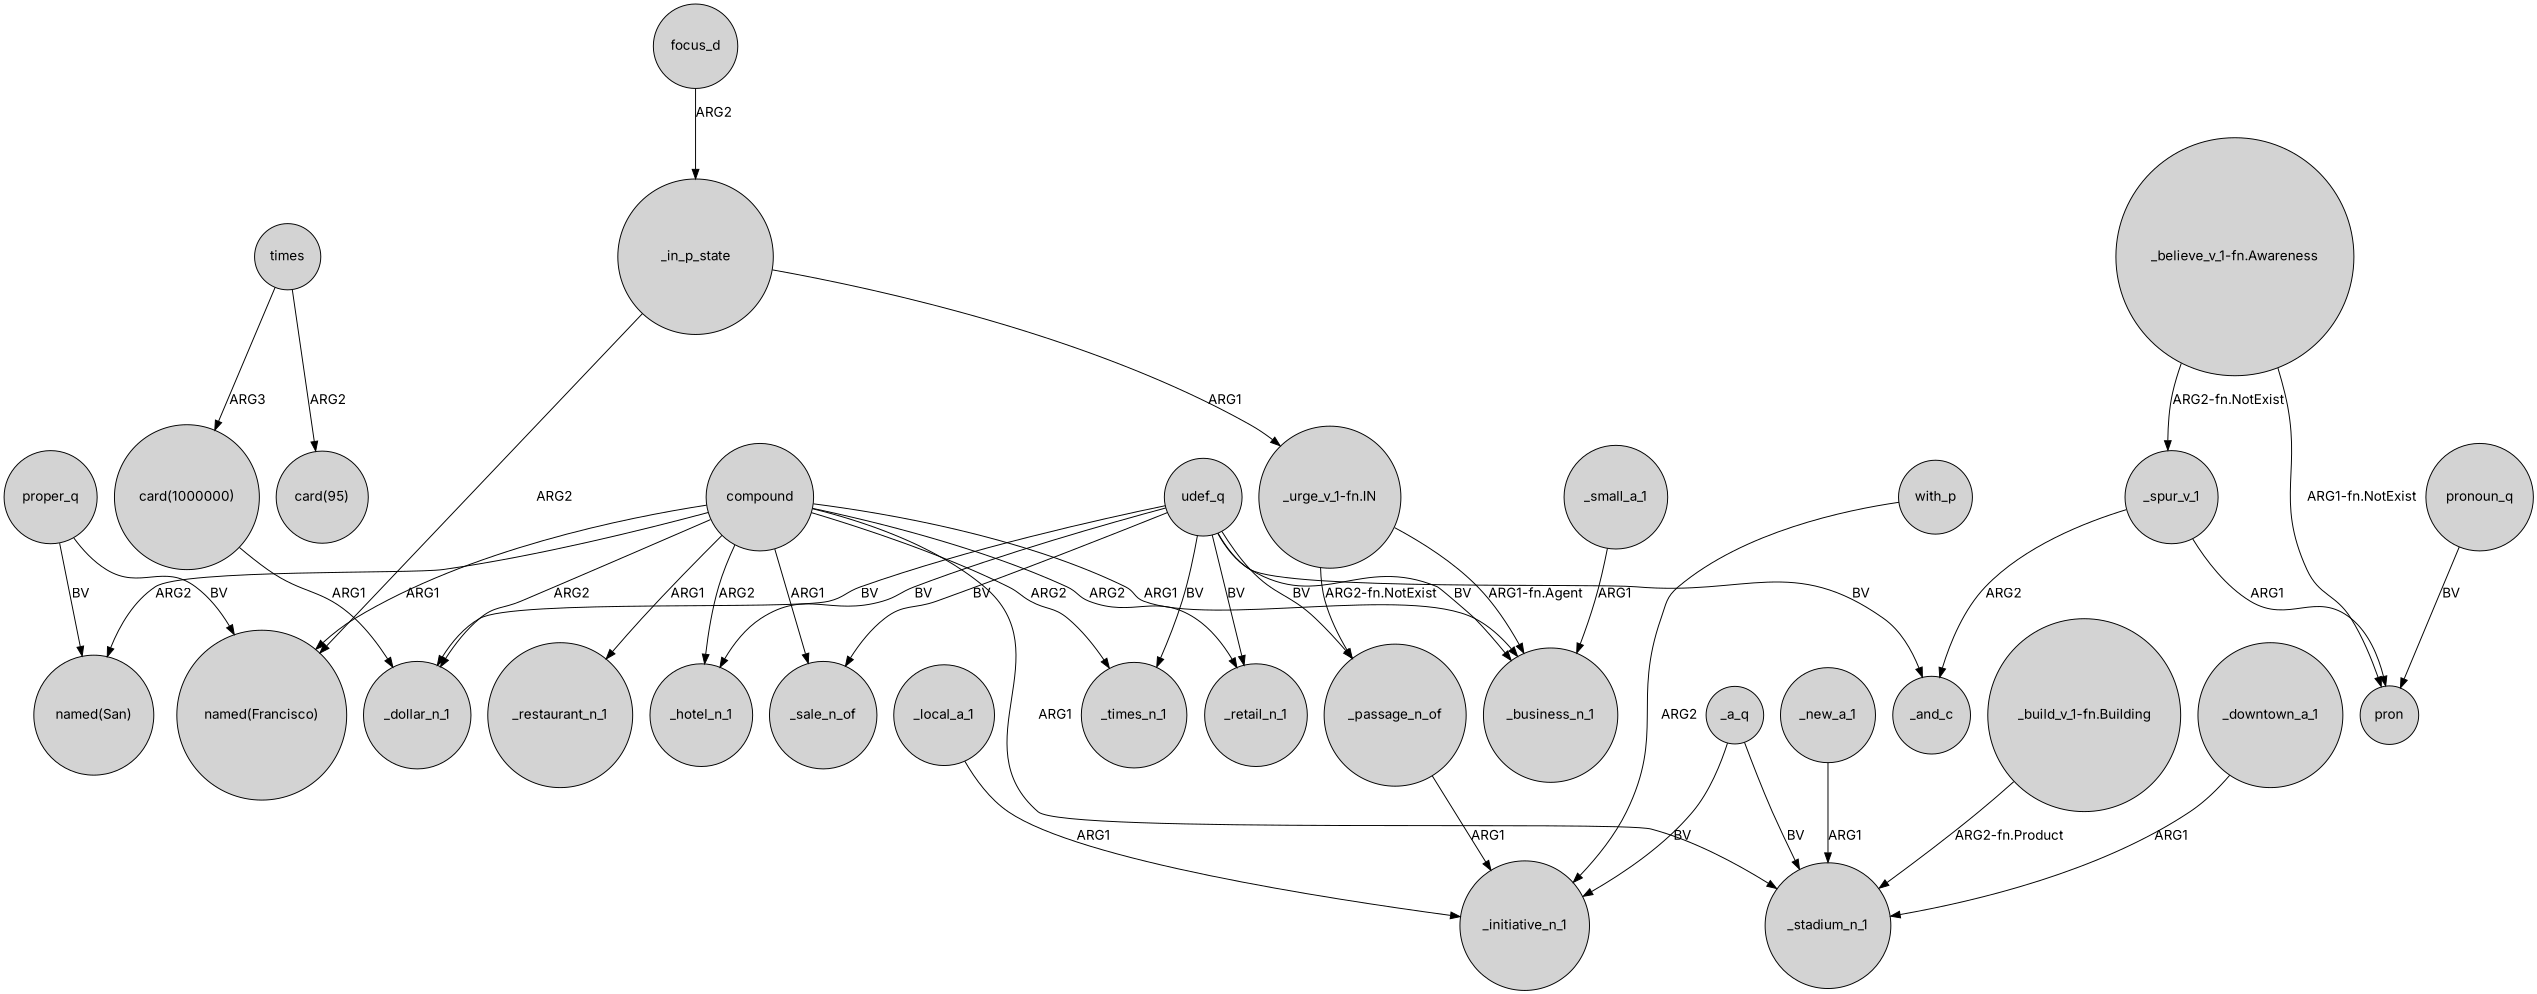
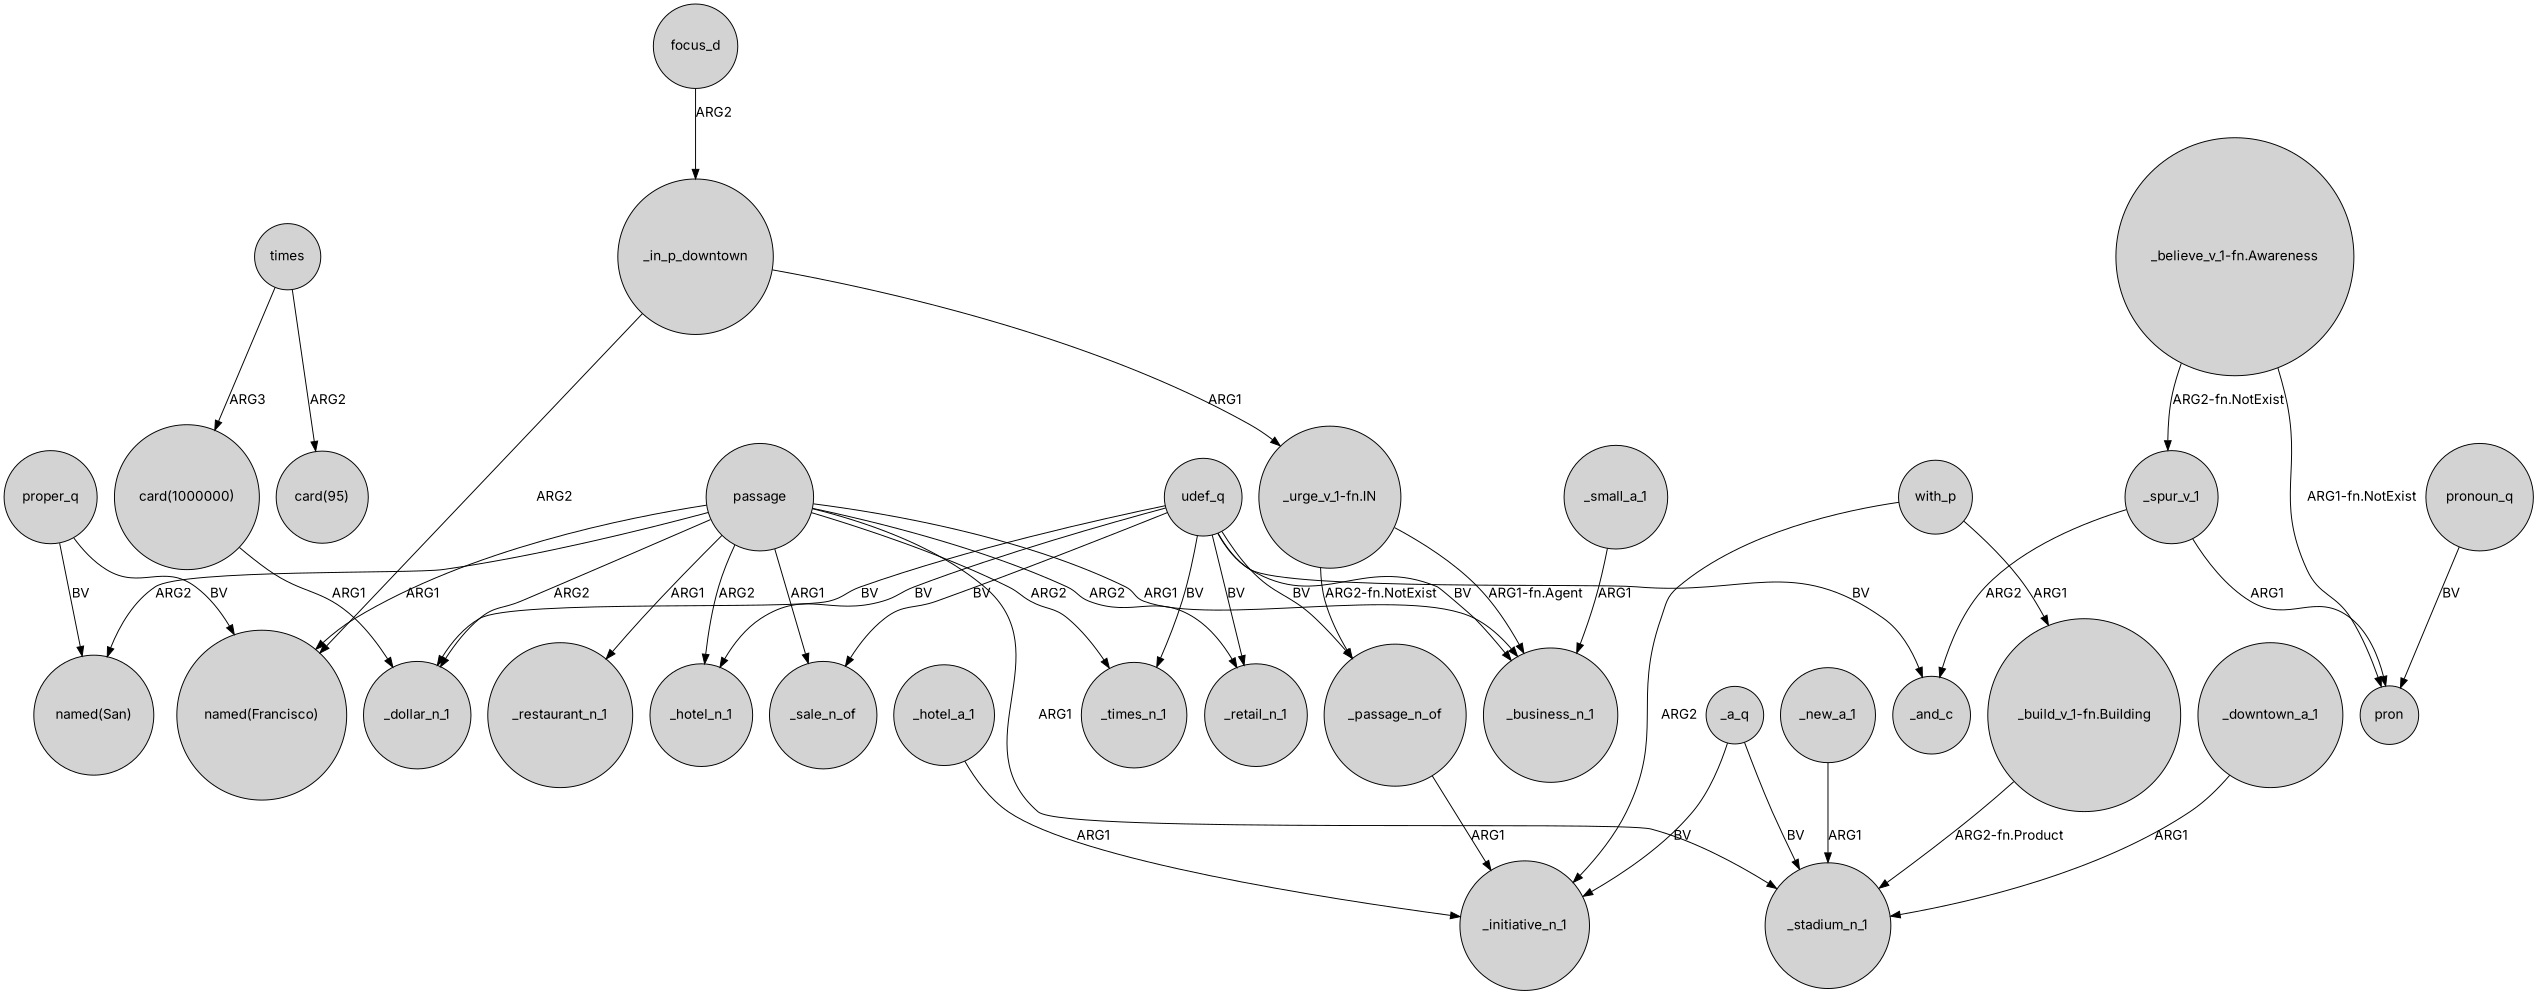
node "_in_p_state": label "_in_p_state" -> "_in_p_downtown"
node "compound": label "compound" -> "passage"
edge "with_p" -> "_build_v_1-fn.Building": added, label "ARG1"
node "_local_a_1": label "_local_a_1" -> "_hotel_a_1"
